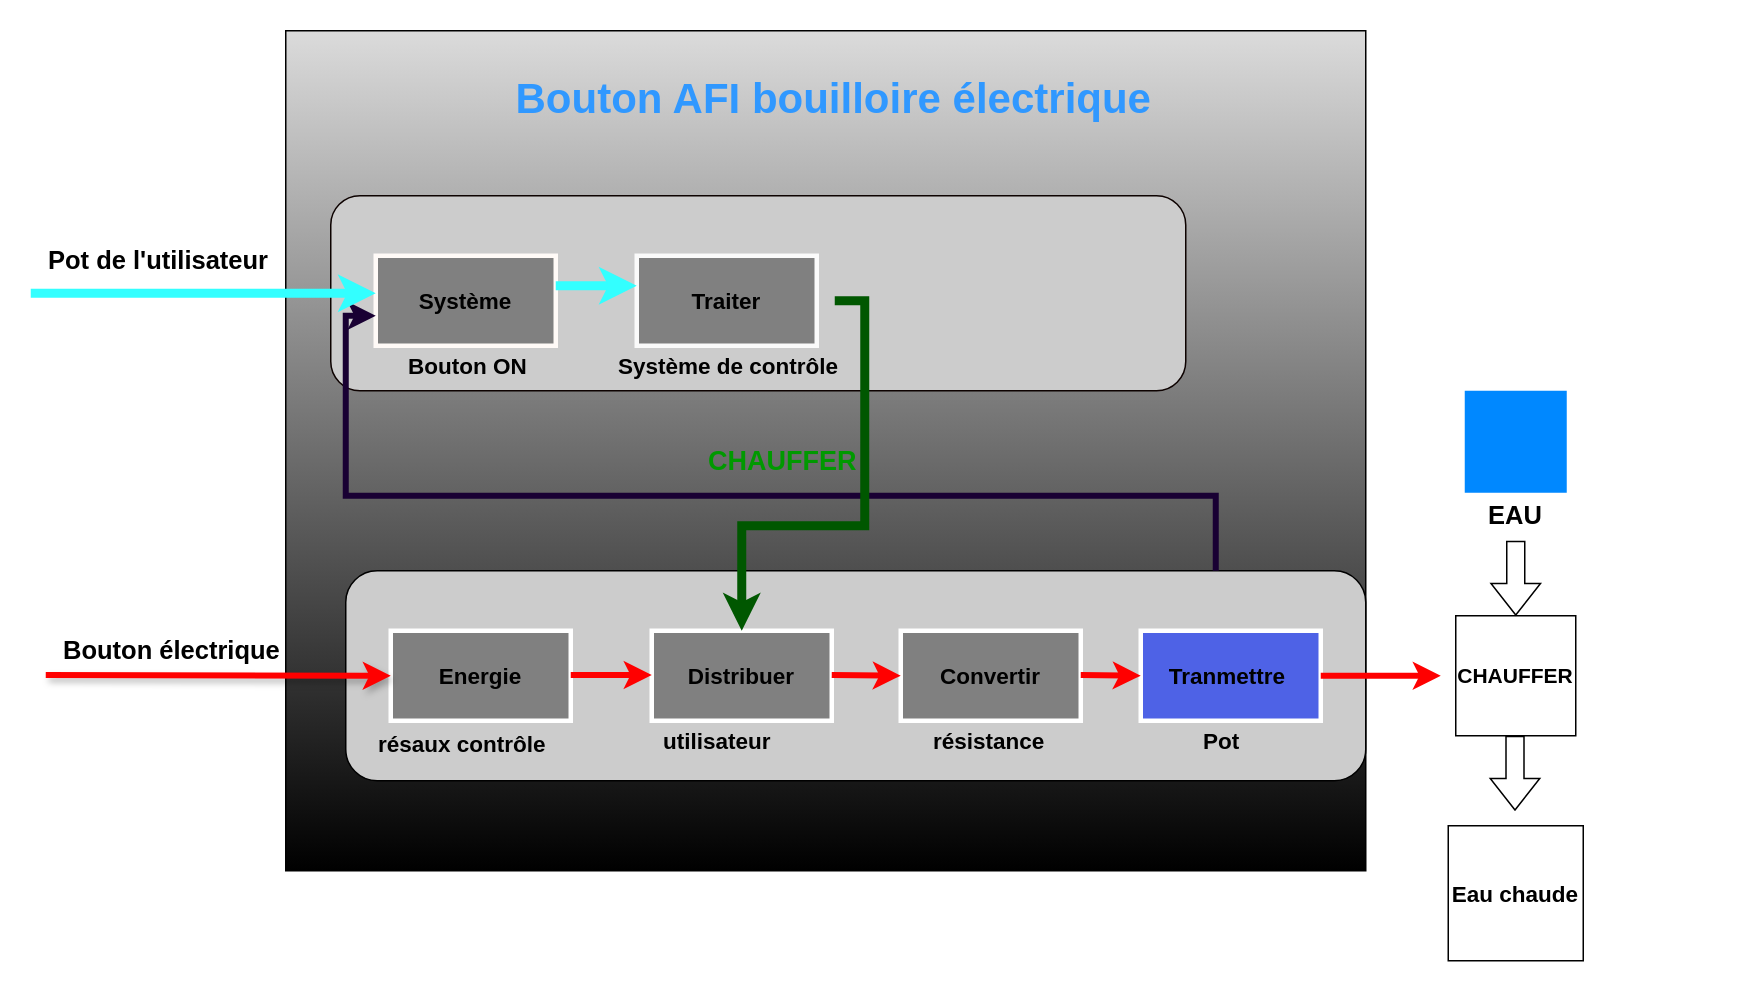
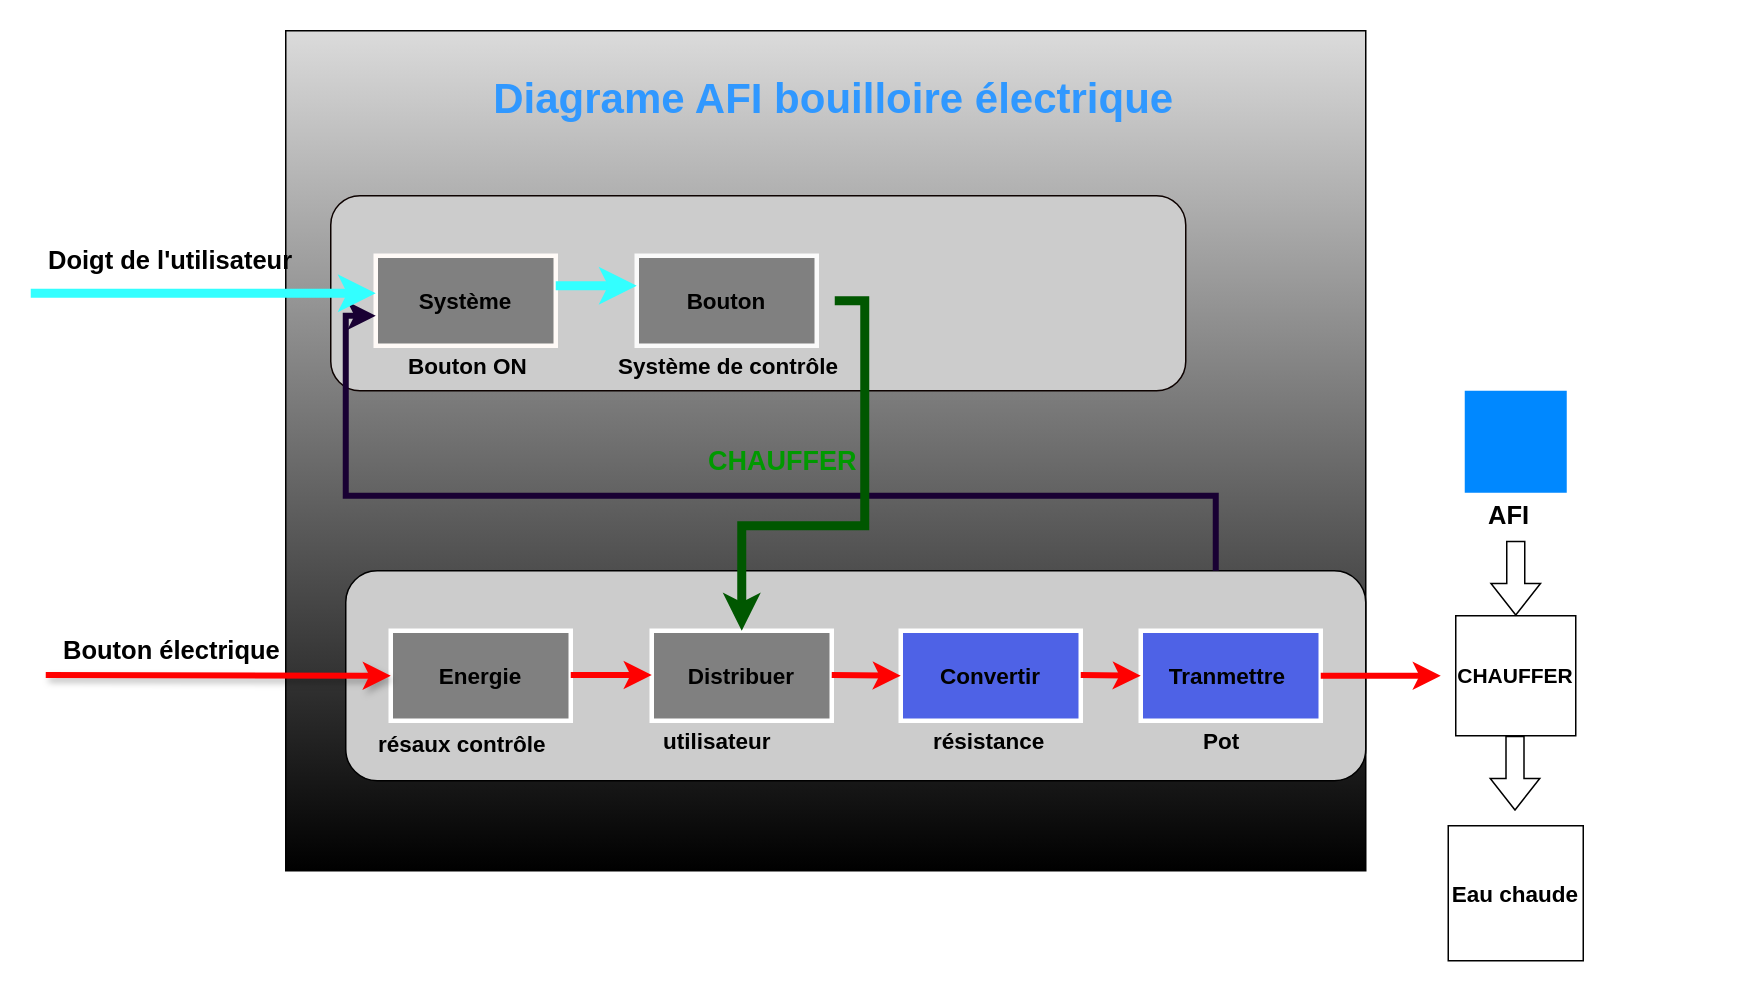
node "Bouton AFI bouilloire électrique": label "Bouton AFI bouilloire électrique" -> "Diagrame AFI bouilloire électrique"
node "Pot de l'utilisateur": label "Pot de l'utilisateur" -> "Doigt de l'utilisateur"
node "Traiter": label "Traiter" -> "Bouton"
node "EAU": label "EAU" -> "AFI"
node "Convertir": fillcolor #808080 -> #4e62e6
